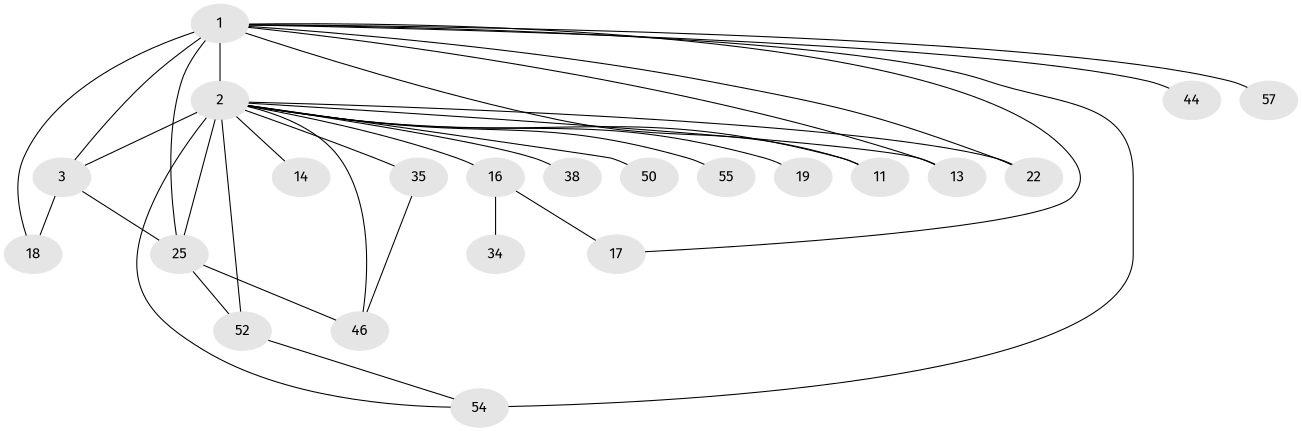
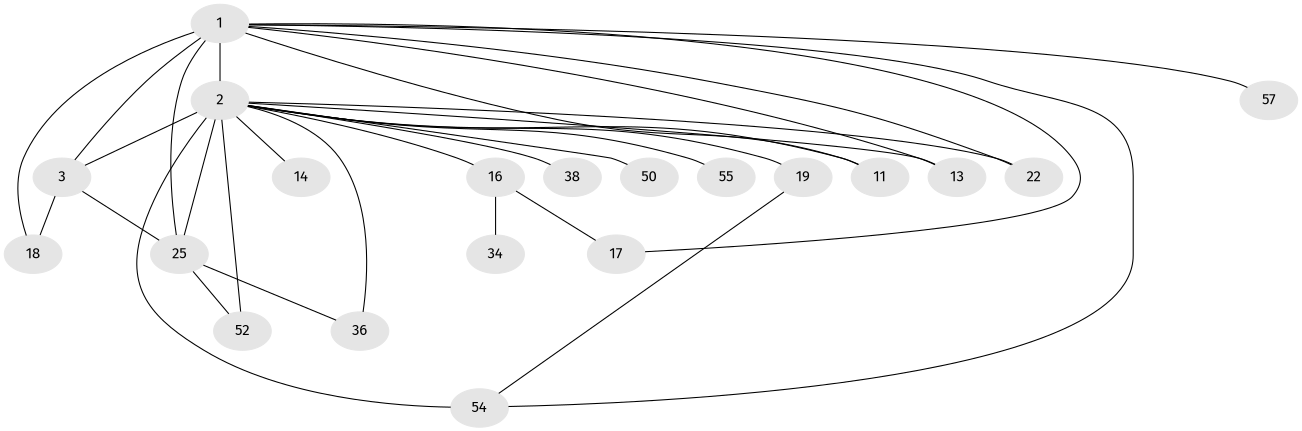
node "44": removed
node "35": removed
node "46": label "46" -> "36"
edge "52" -- "54": now "19" -- "54"
